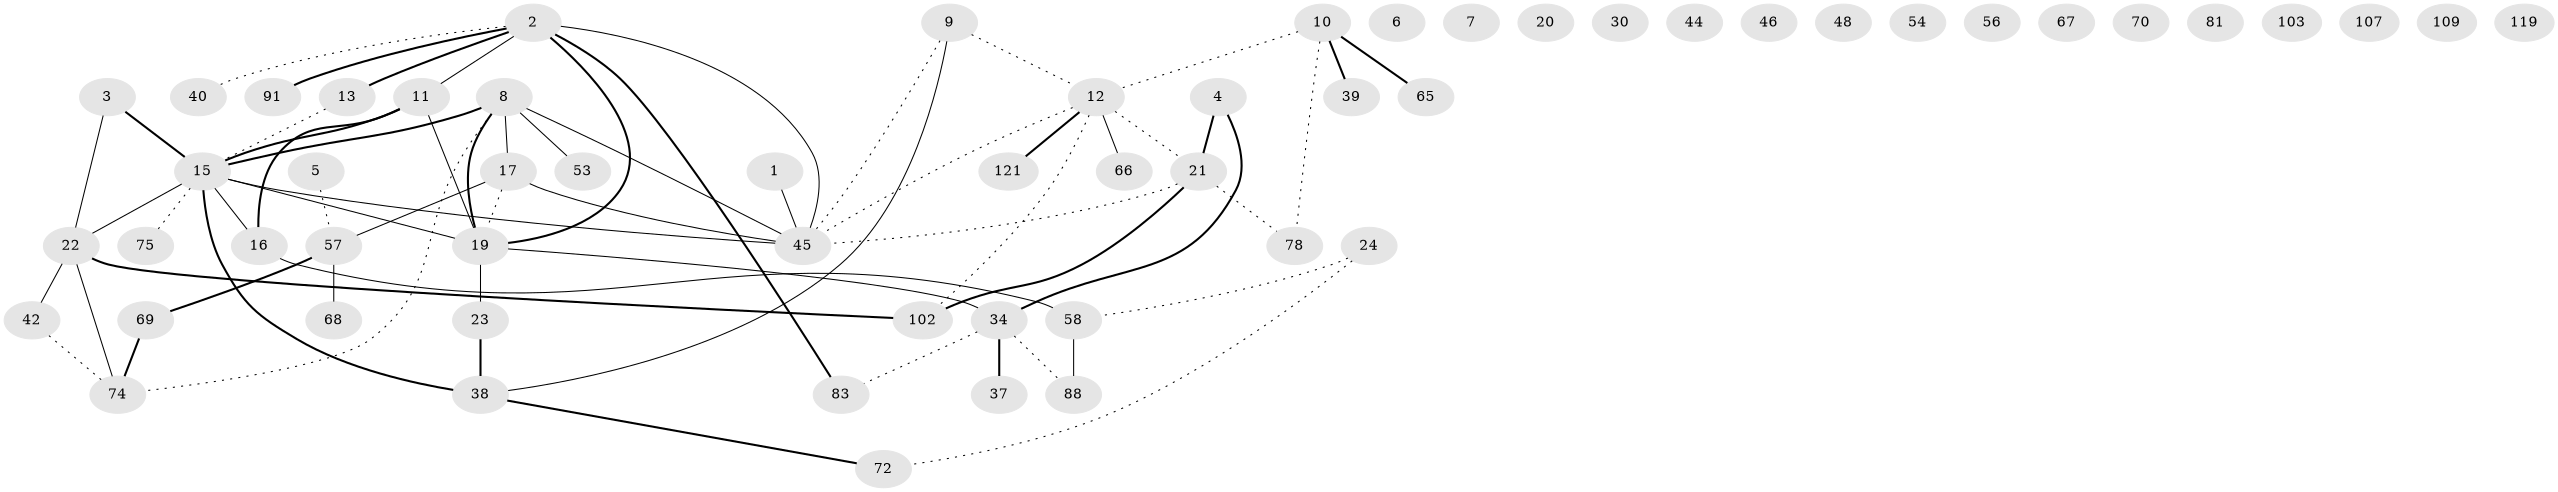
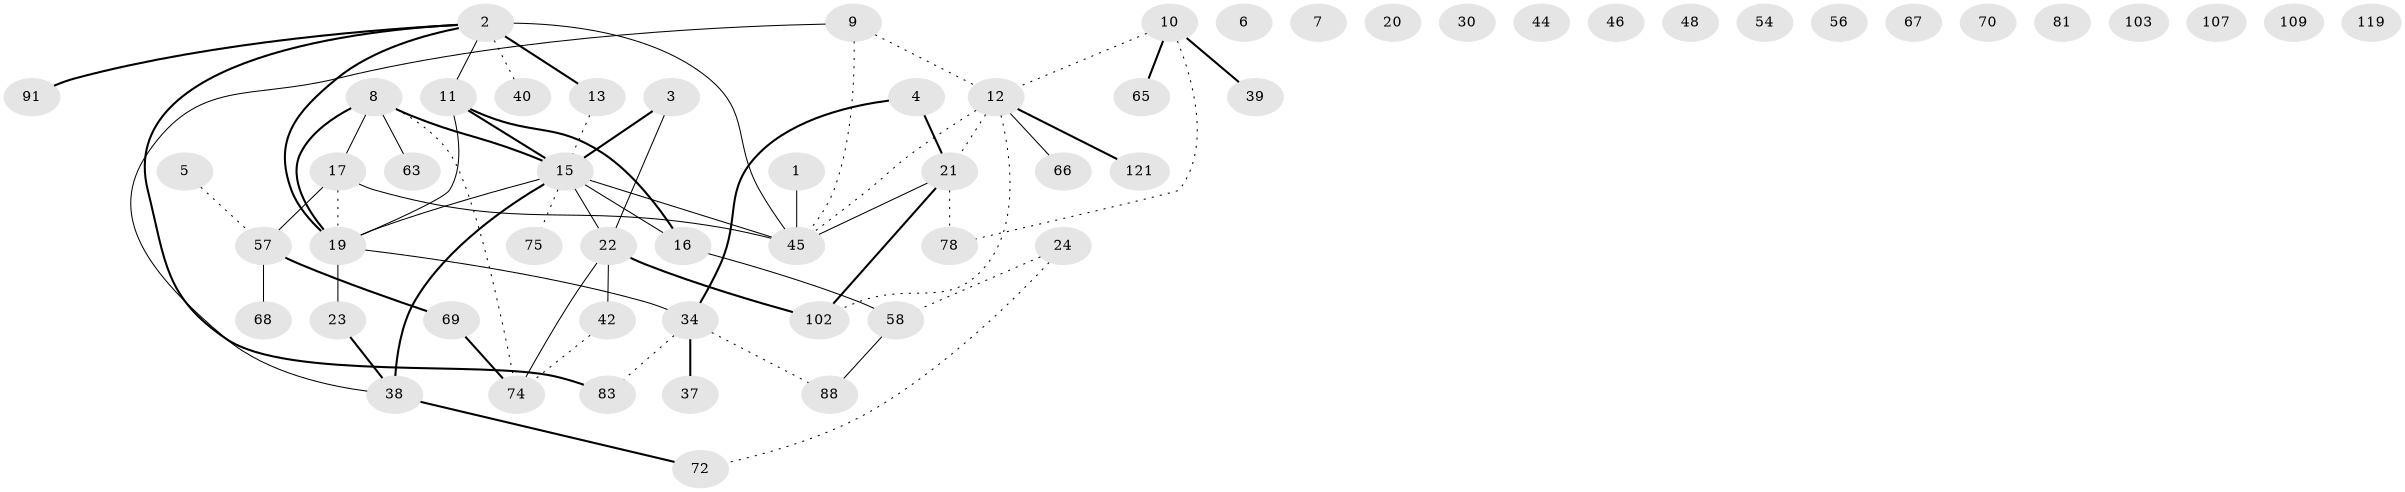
edge "8" -- "45": removed
node "53": label "53" -> "63"
edge "21" -- "45": style dotted -> solid
